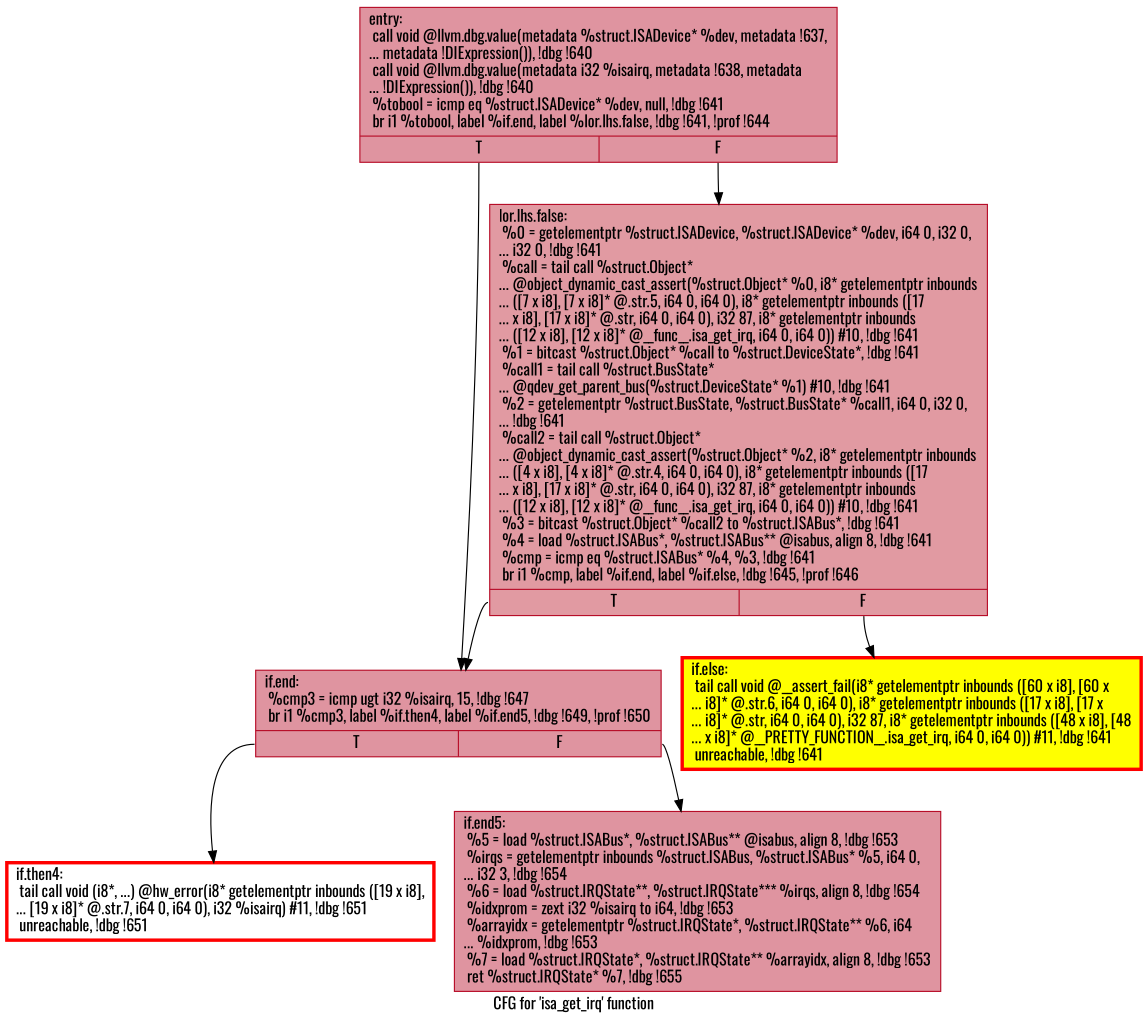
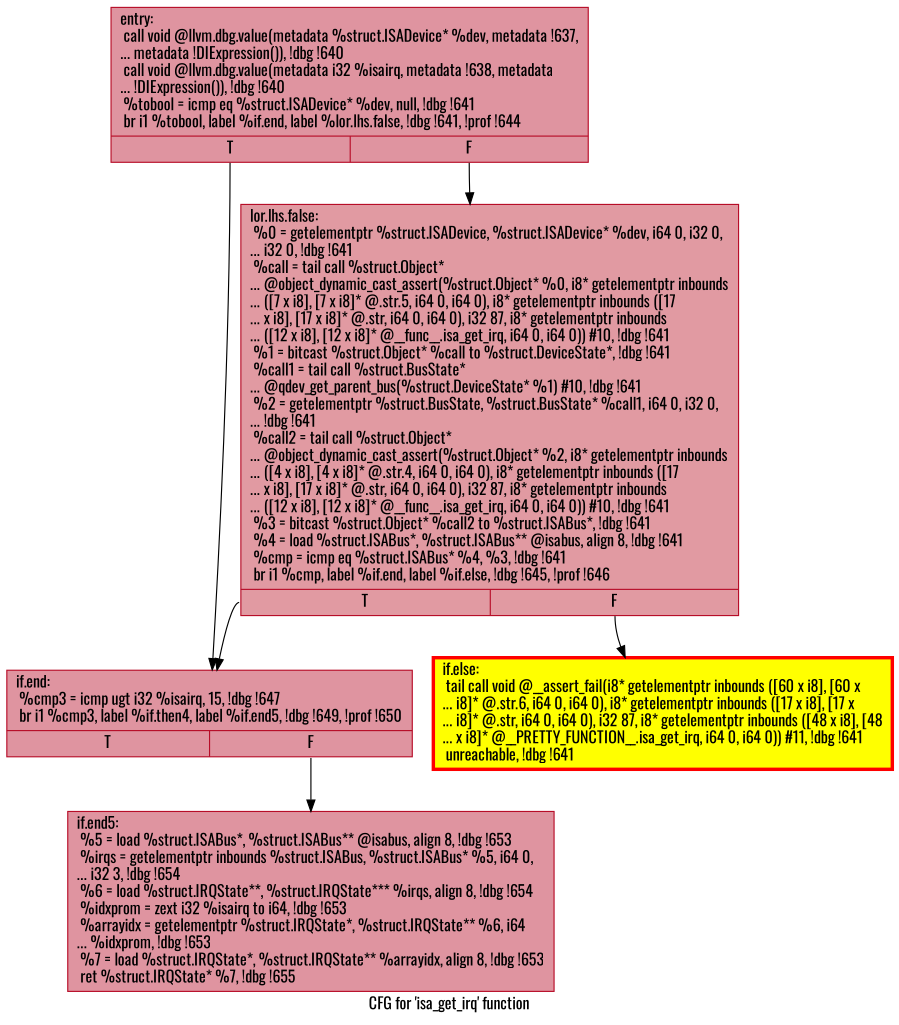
node "if.then4:": removed
